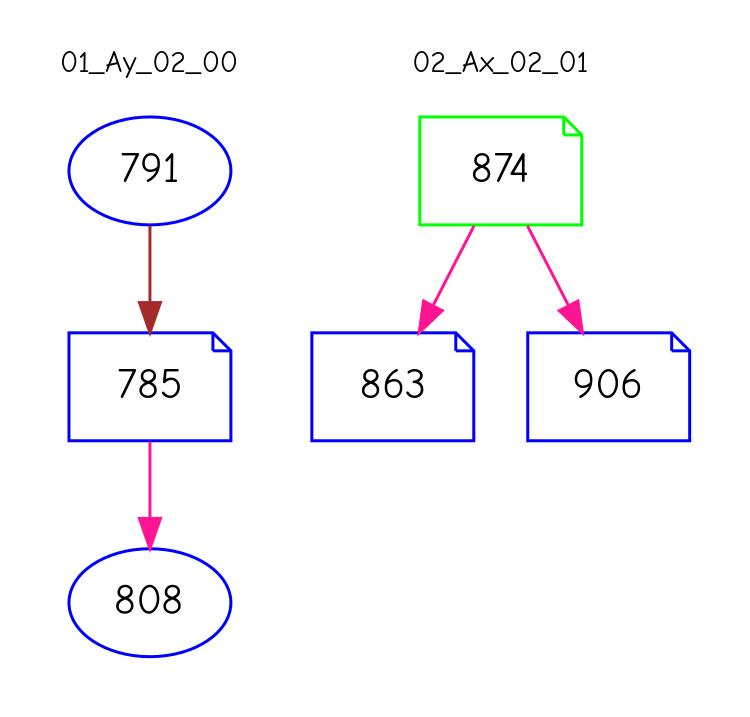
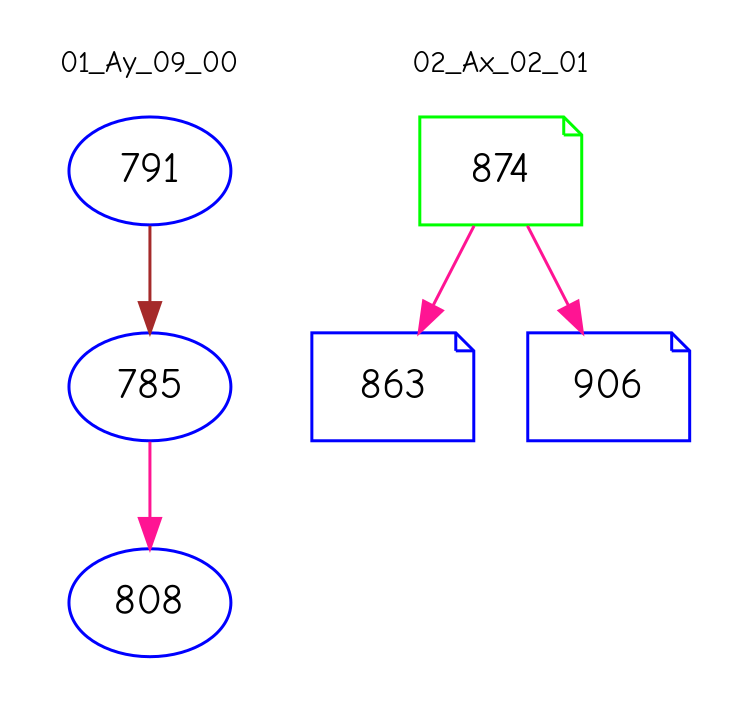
cluster "01_Ay_02_00": label "01_Ay_02_00" -> "01_Ay_09_00"
node "785": shape note -> ellipse
